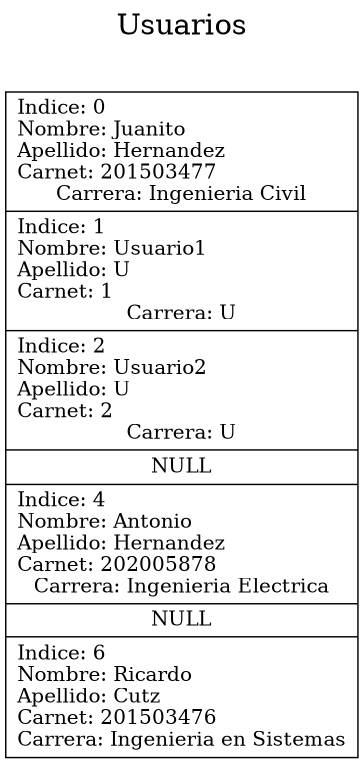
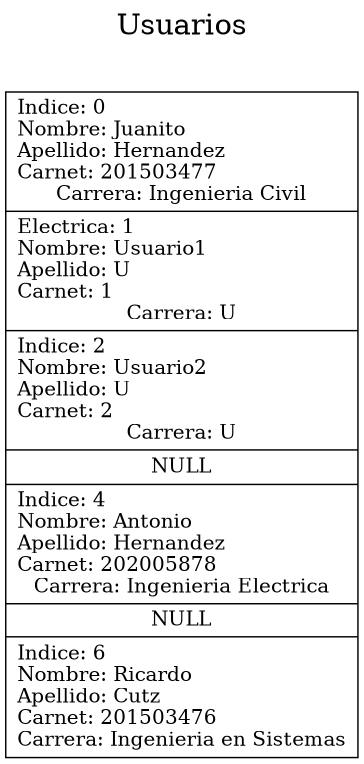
node "Indice: 0": text "Indice: 1" -> "Electrica: 1"
